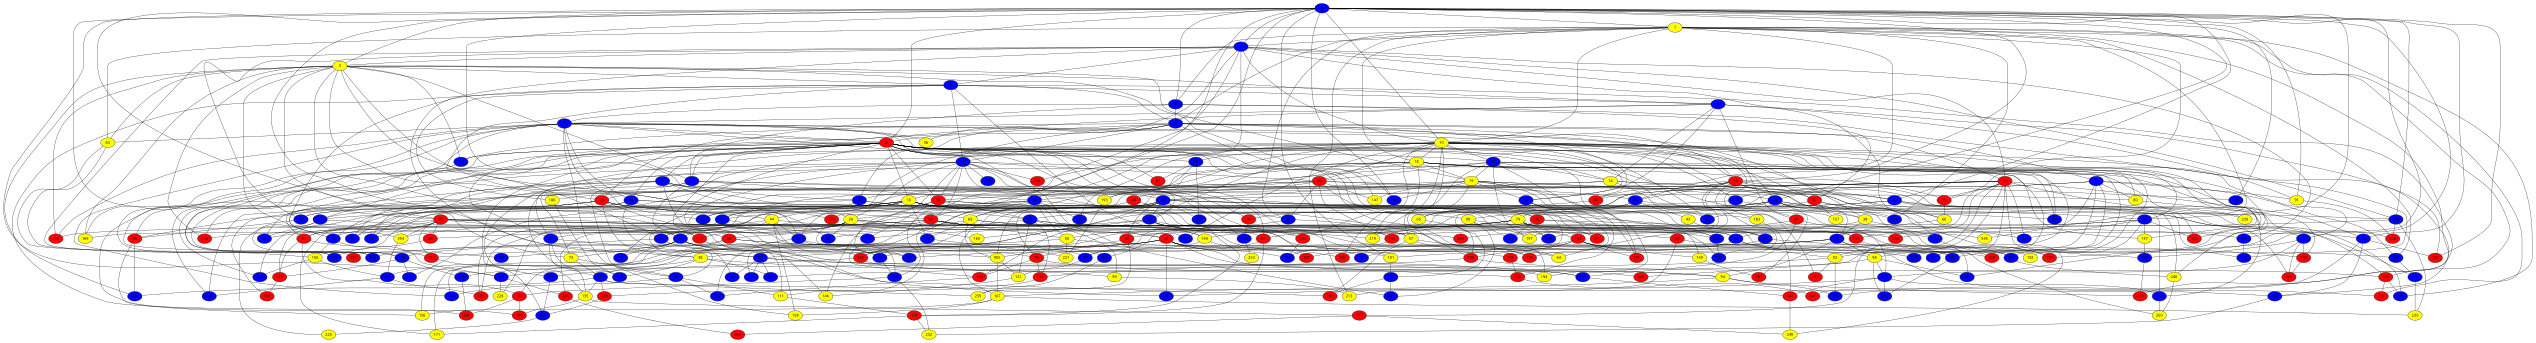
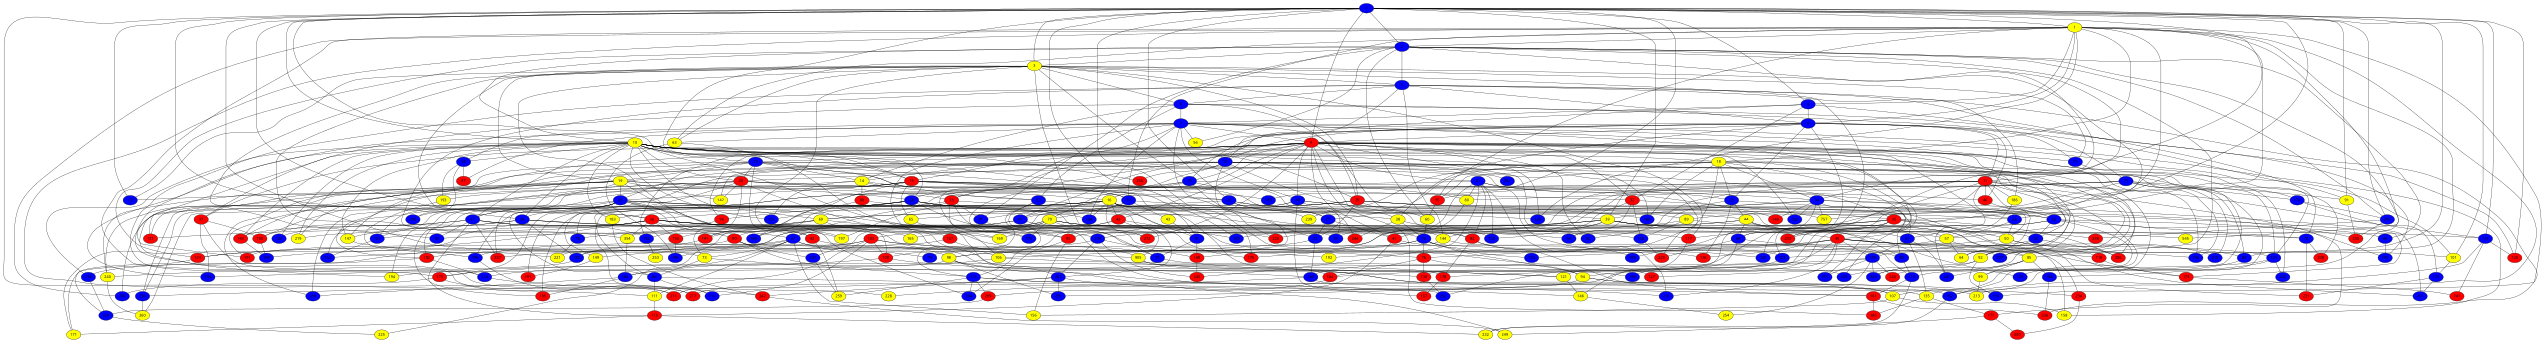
edge "1" -- "10": now "1" -- "757"
edge "39" -- "905": now "39" -- "57"
node "254": added
node "235": removed
